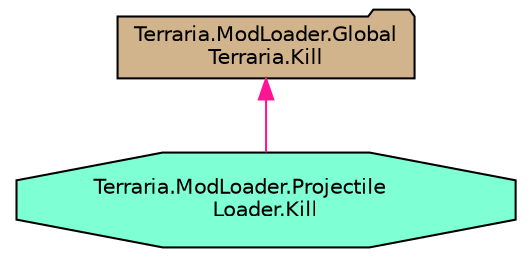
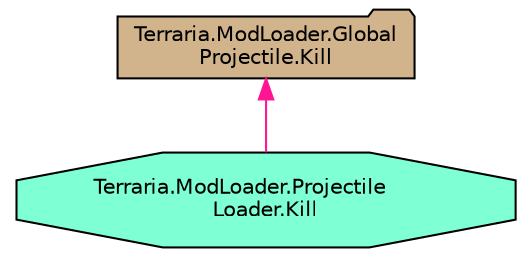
node "Terraria.ModLoader.Global Terraria.Kill": label "Terraria.ModLoader.Global Terraria.Kill" -> "Terraria.ModLoader.Global Projectile.Kill"
